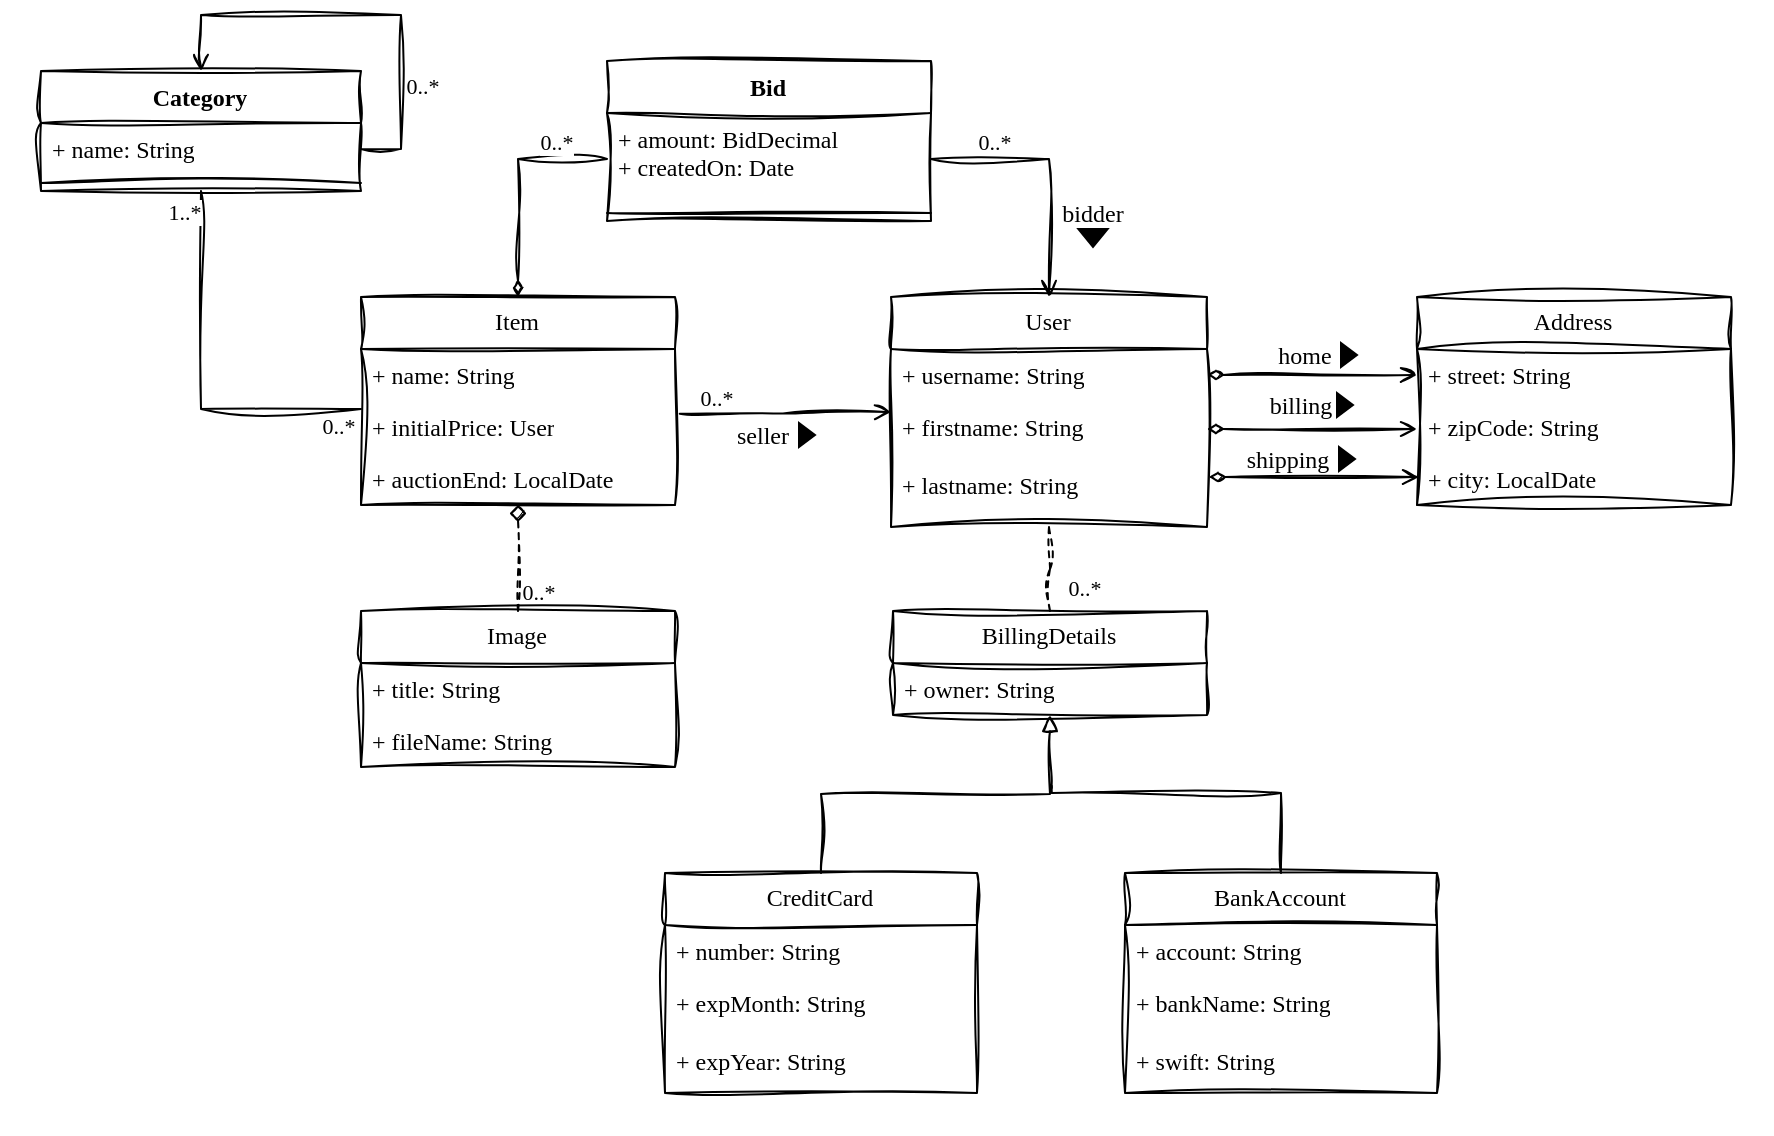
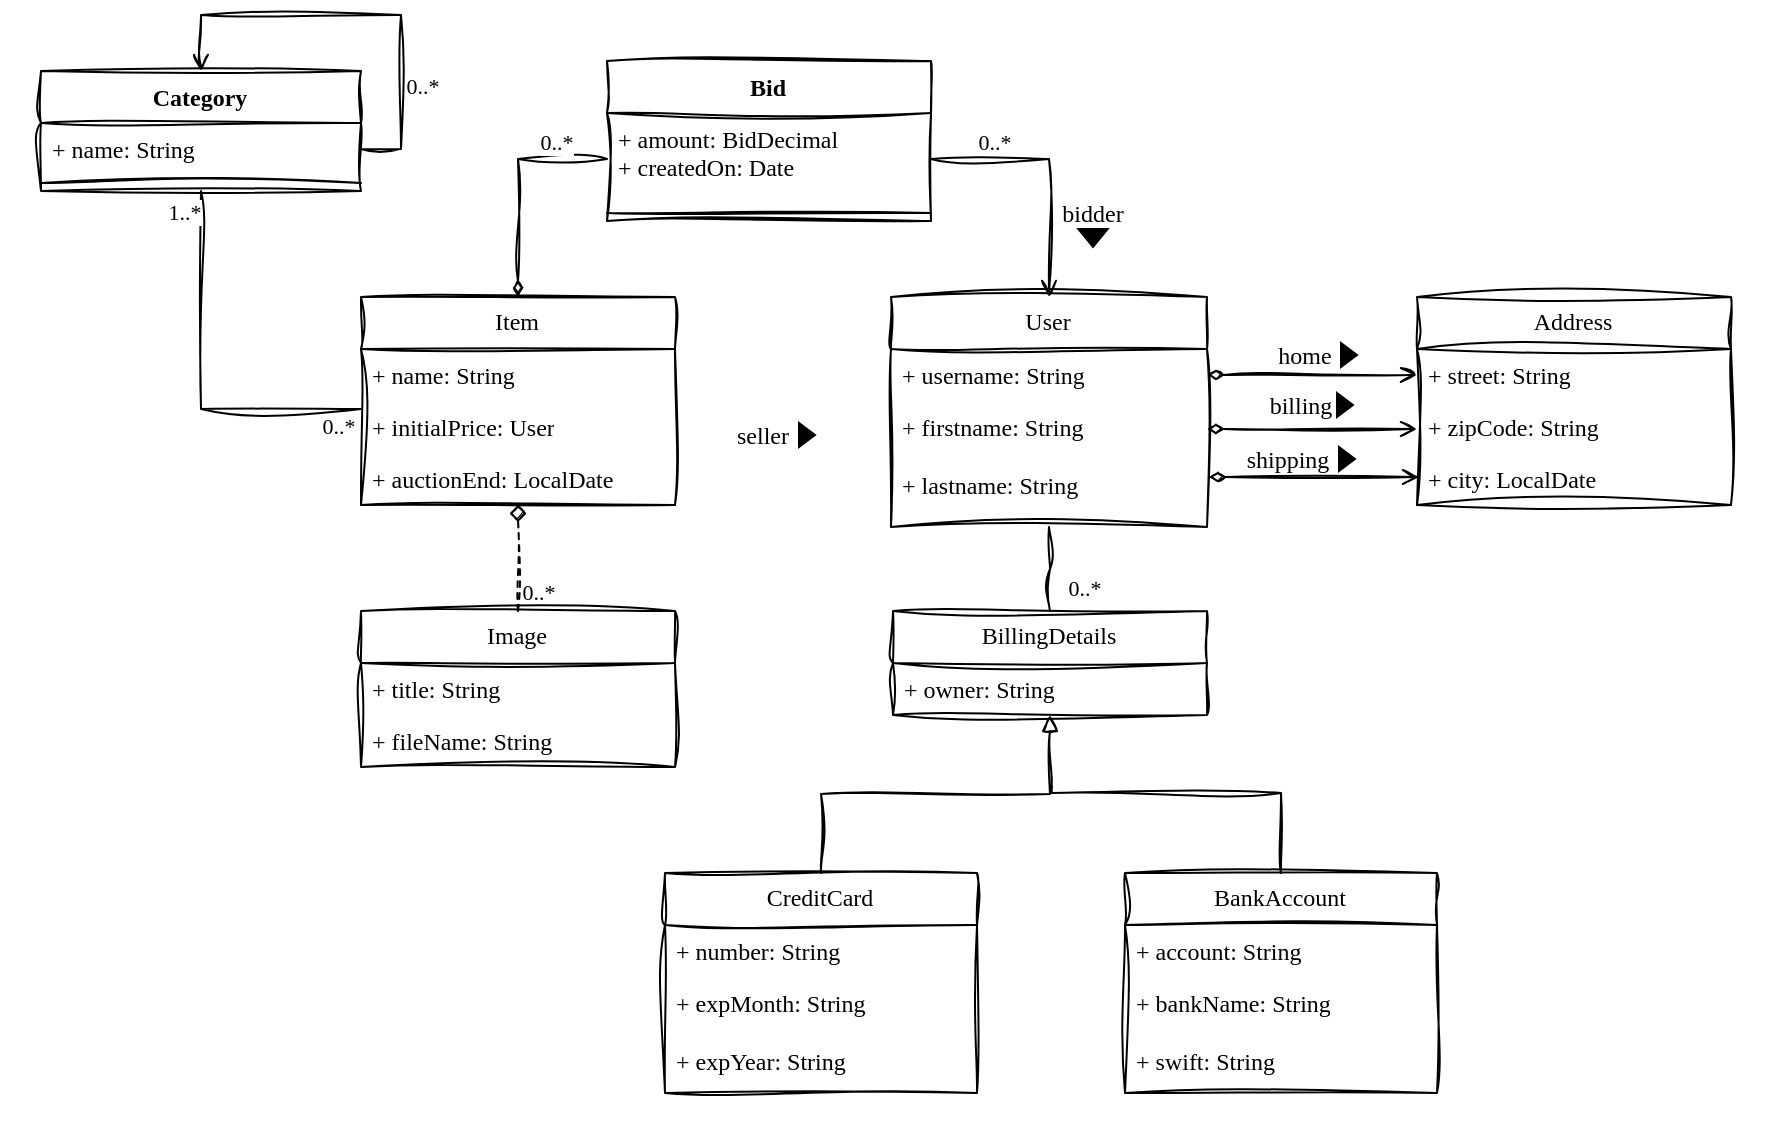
edge "+ initialPrice: User" -> "User": removed, label "0..*"
edge "User" -- "BillingDetails": style dashed -> solid
